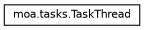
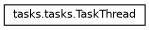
node "moa.tasks.TaskThread": label "moa.tasks.TaskThread" -> "tasks.tasks.TaskThread"
